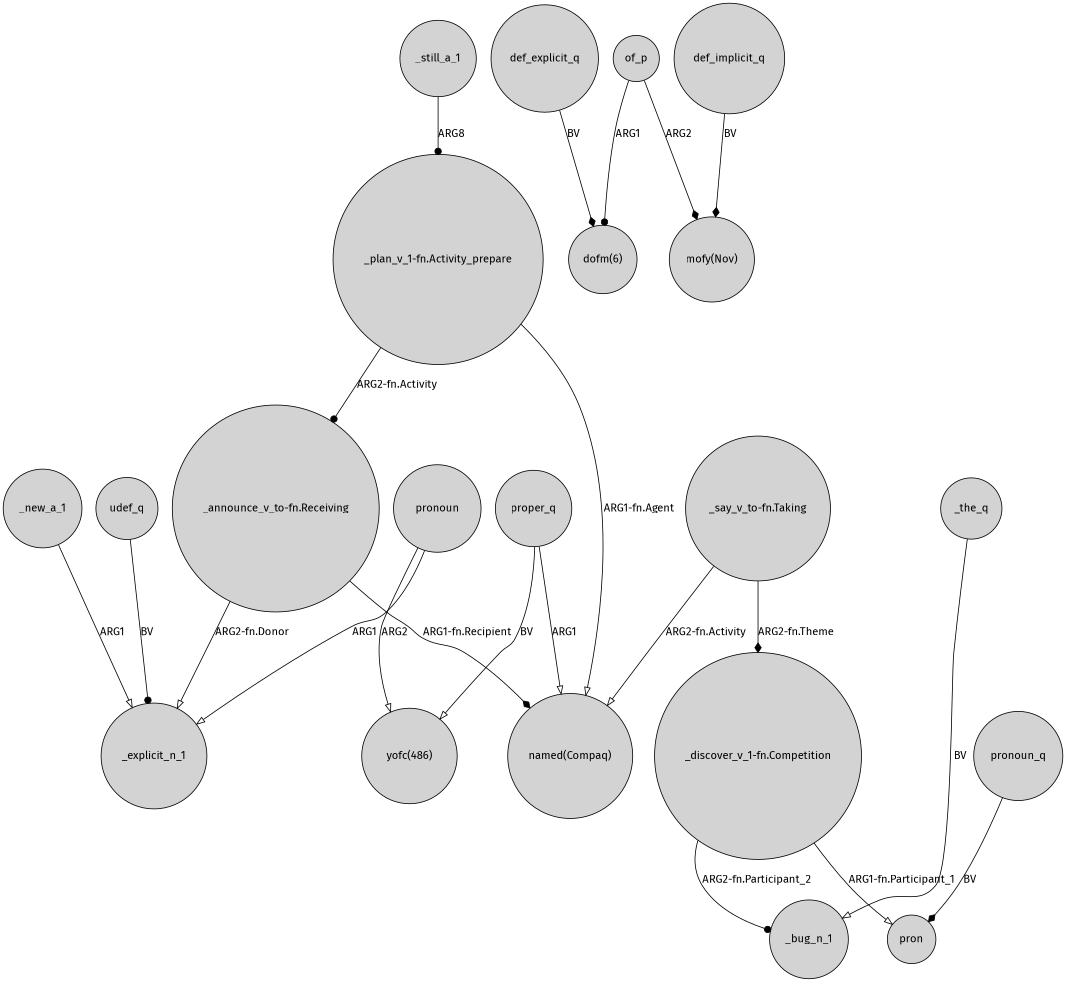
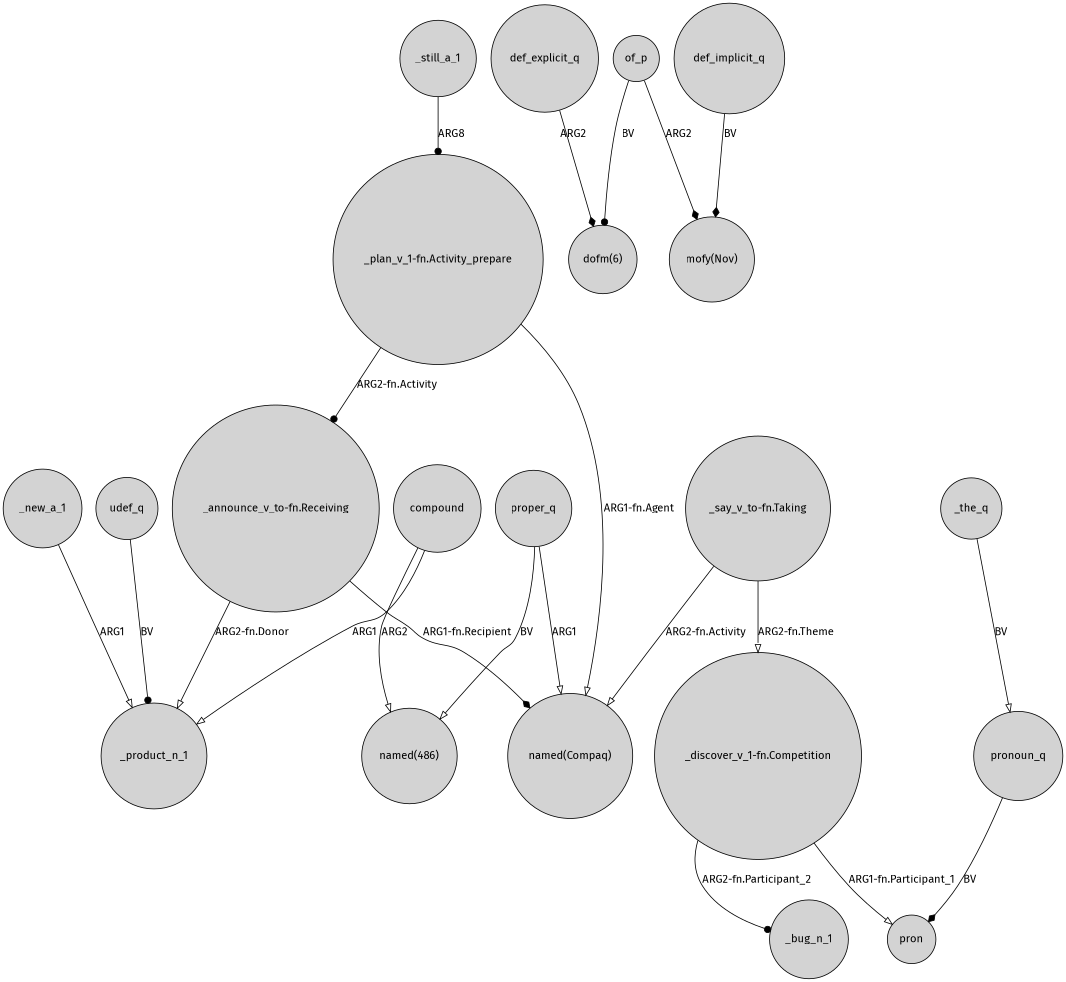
edge "def_explicit_q" -> "dofm(6)": label "BV" -> "ARG2"
edge "of_p" -> "dofm(6)": label "ARG1" -> "BV"
node "pronoun": label "pronoun" -> "compound"
edge "_say_v_to-fn.Taking" -> "_discover_v_1-fn.Competition": arrowhead diamond -> onormal
node "_explicit_n_1": label "_explicit_n_1" -> "_product_n_1"
node "yofc(486)": label "yofc(486)" -> "named(486)"
edge "_the_q" -> "_bug_n_1": now "_the_q" -> "pronoun_q"
